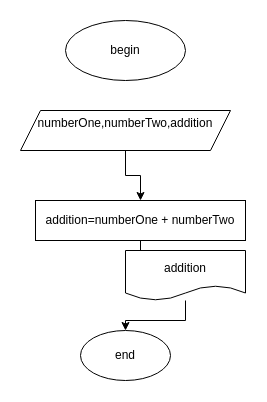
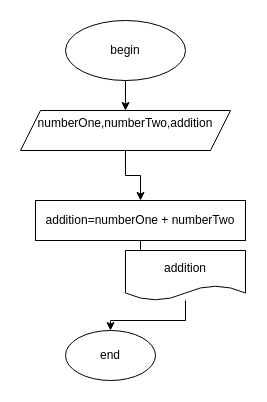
edge "begin" -> "numberOne,numberTwo,addition": added
node "end": moved (126, 356) -> (111, 356)
